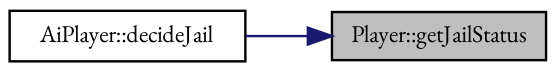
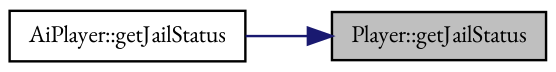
node "AiPlayer::decideJail": label "AiPlayer::decideJail" -> "AiPlayer::getJailStatus"
